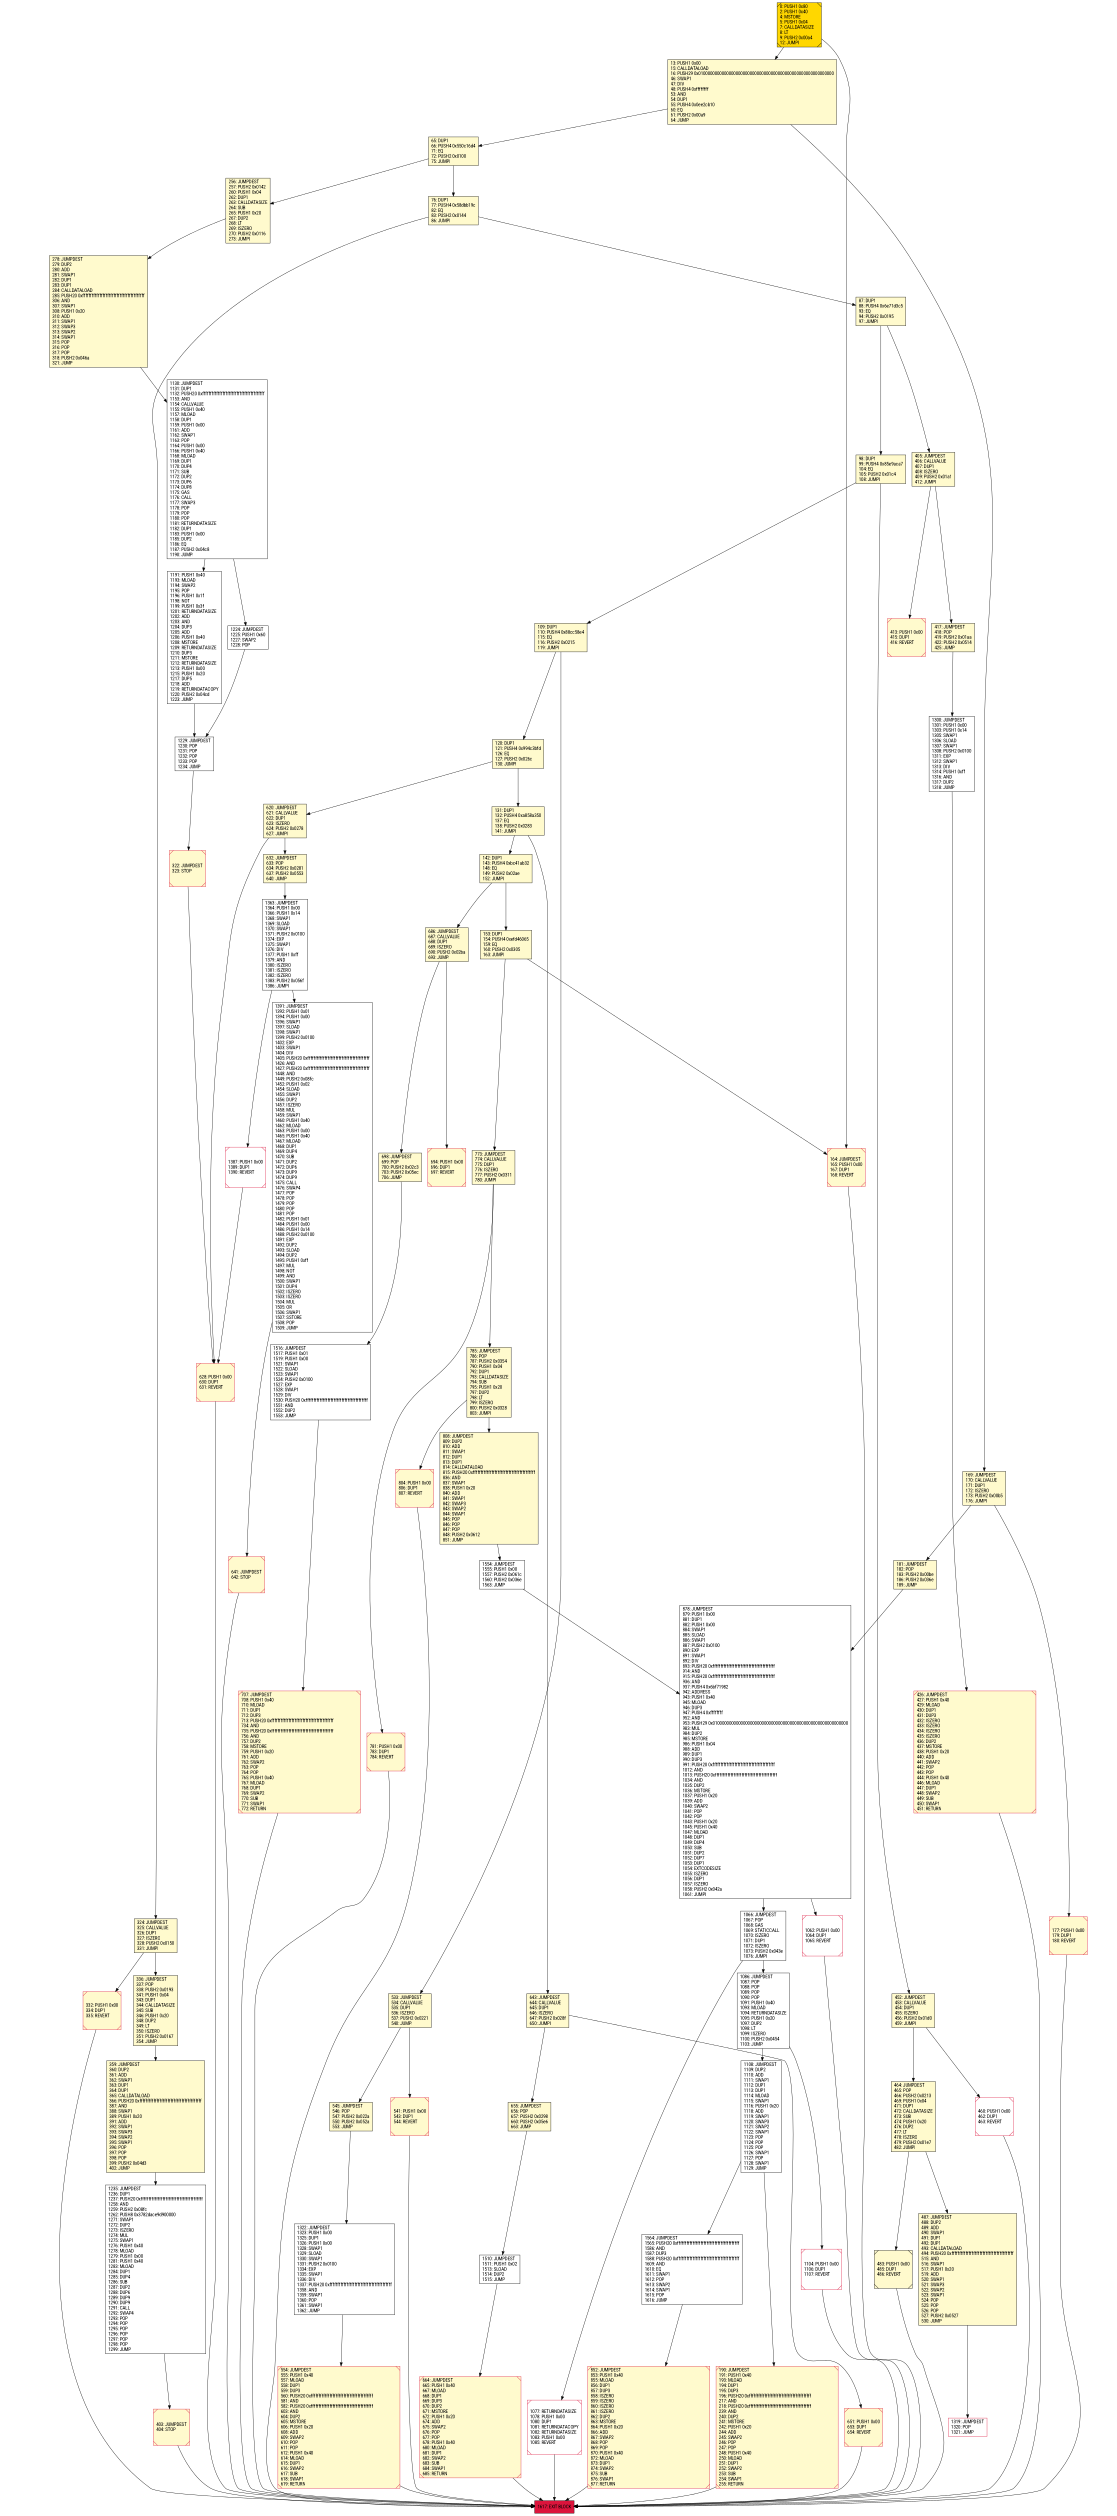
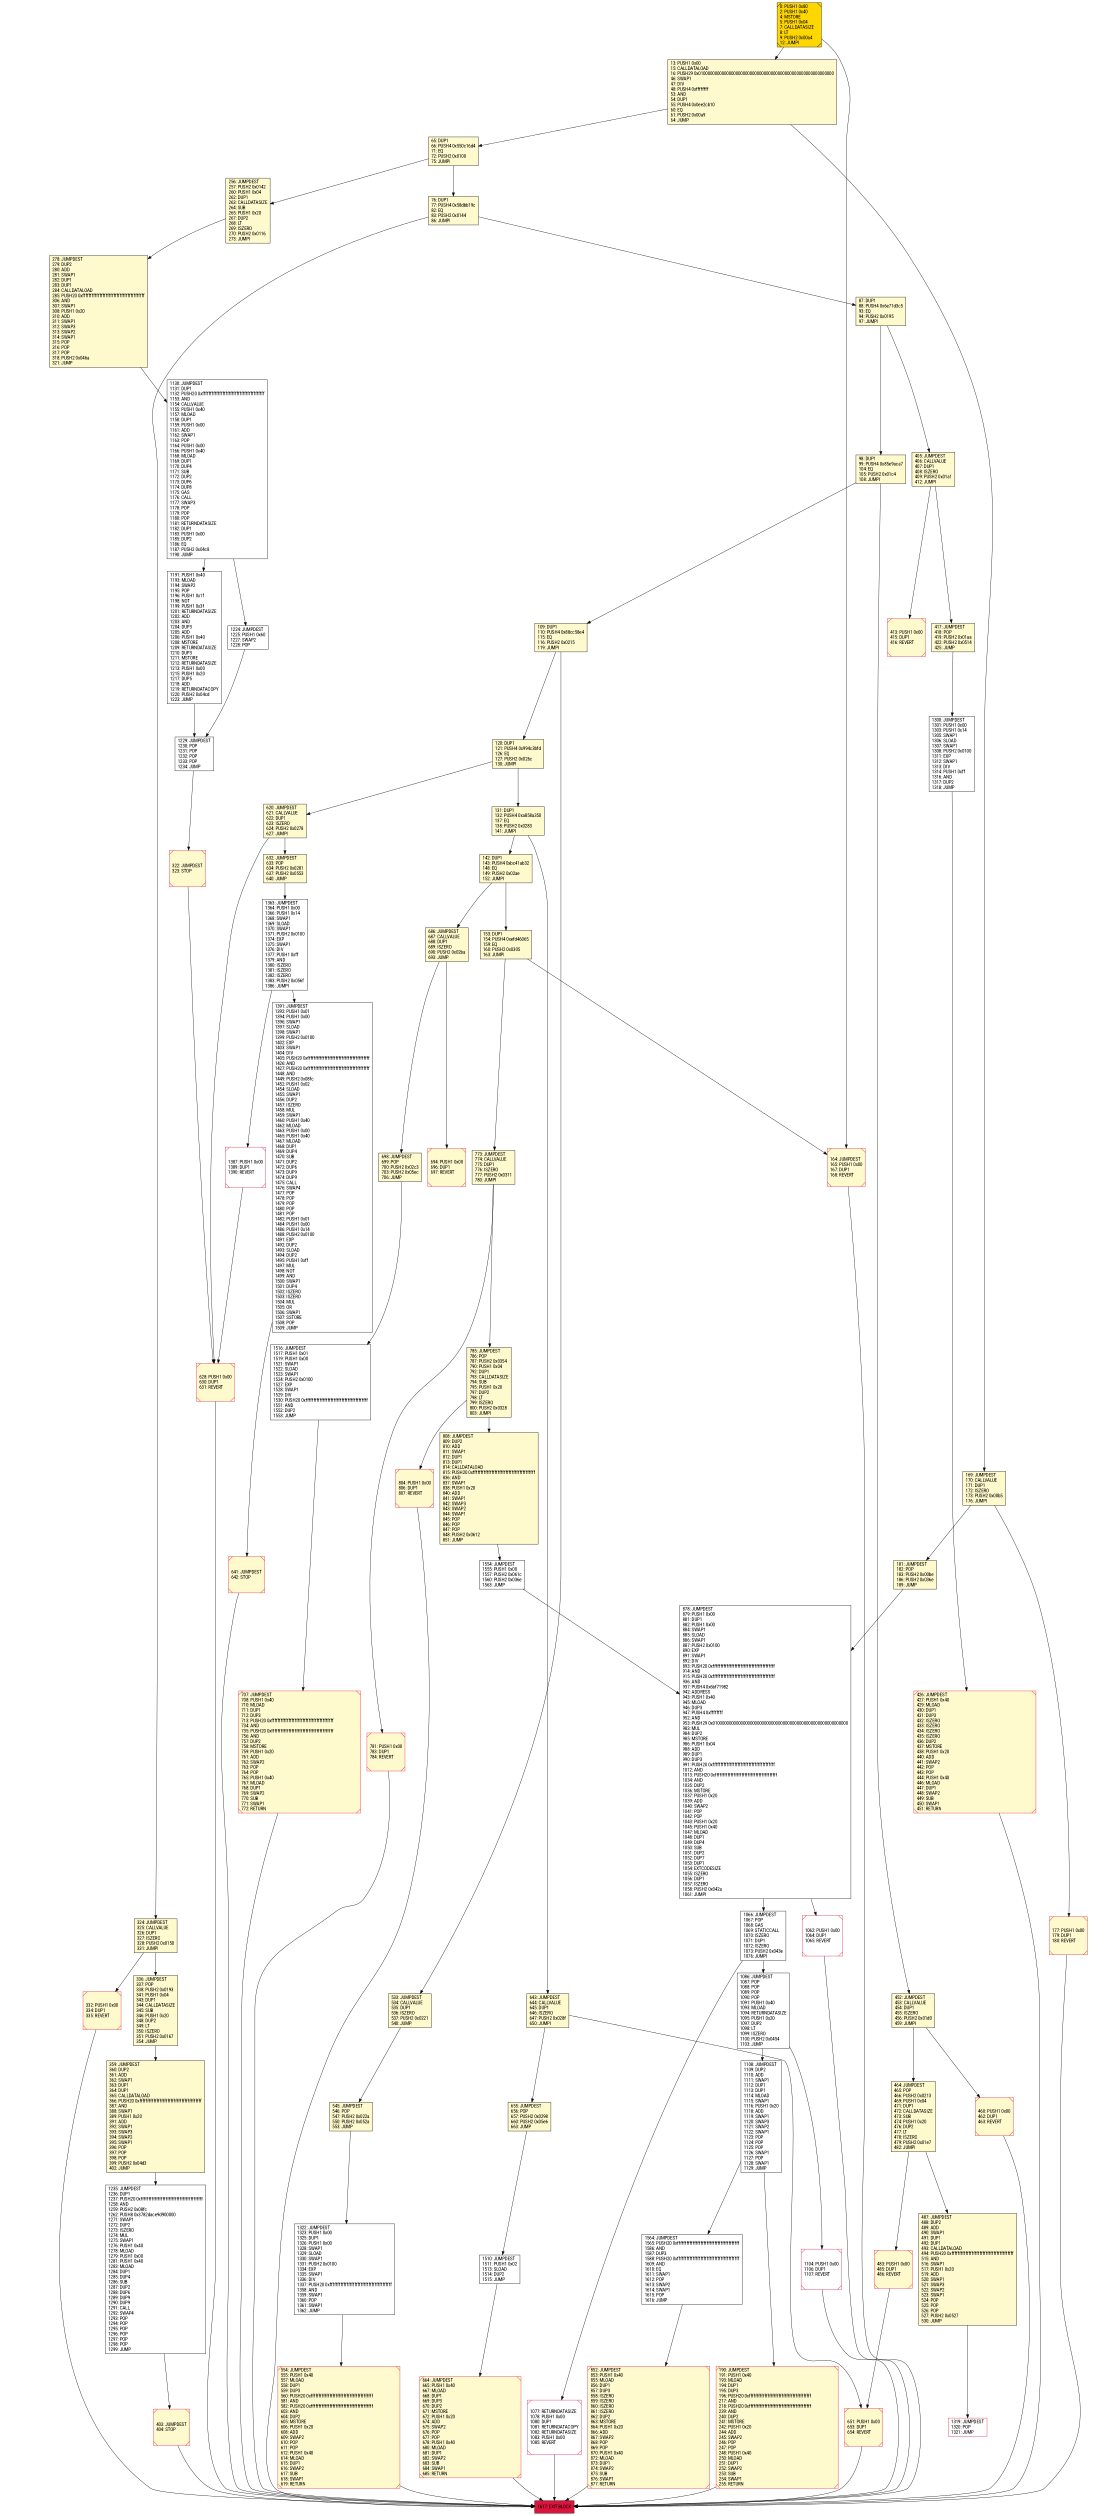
node "541: PUSH1 0x00 543: DUP1 544: REVERT": removed
node "460: PUSH1 0x00 462: DUP1 463: REVERT": fillcolor white -> lemonchiffon
node "483: PUSH1 0x00 485: DUP1 486: REVERT": color black -> crimson
edge "483: PUSH1 0x00 485: DUP1 486: REVERT" -> "1617: EXIT BLOCK": now "483: PUSH1 0x00 485: DUP1 486: REVERT" -> "651: PUSH1 0x00 653: DUP1 654: REVERT"
